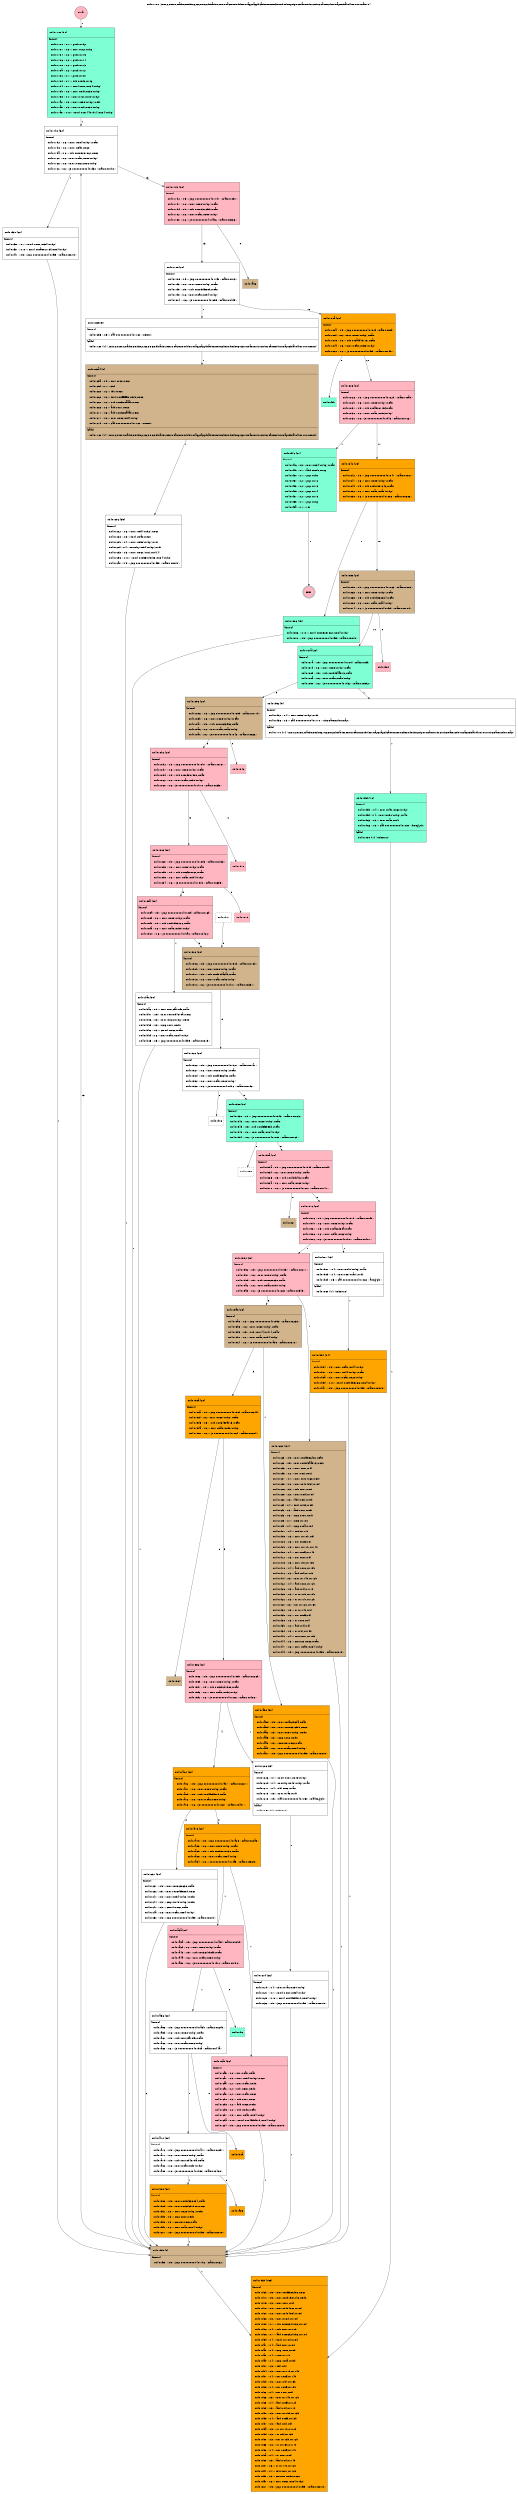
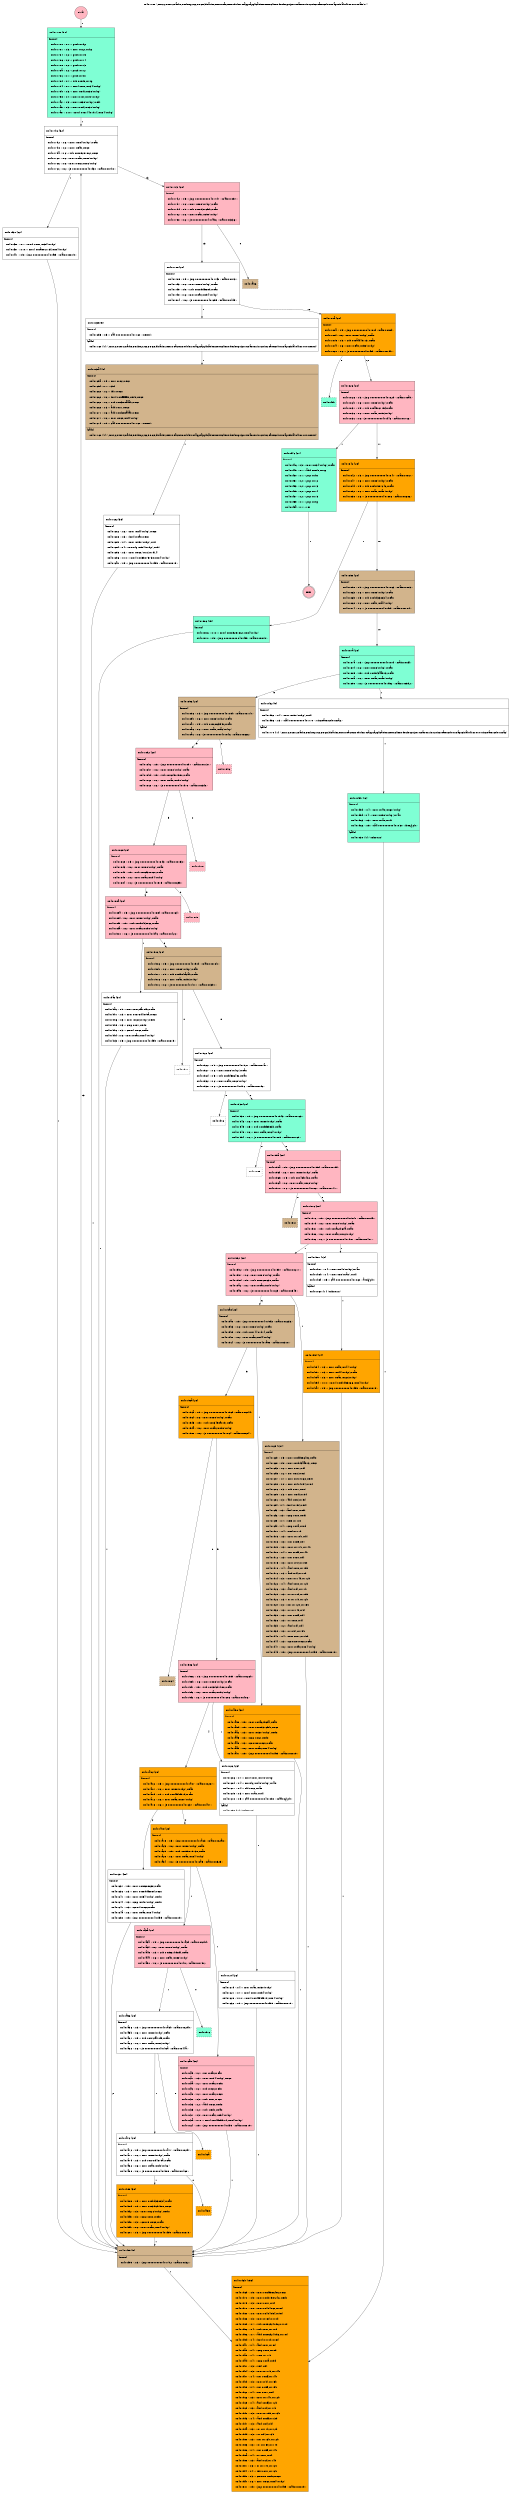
node "0x401f0d": removed
edge "0x401b11" -> "0x401906 [28]": reversed
